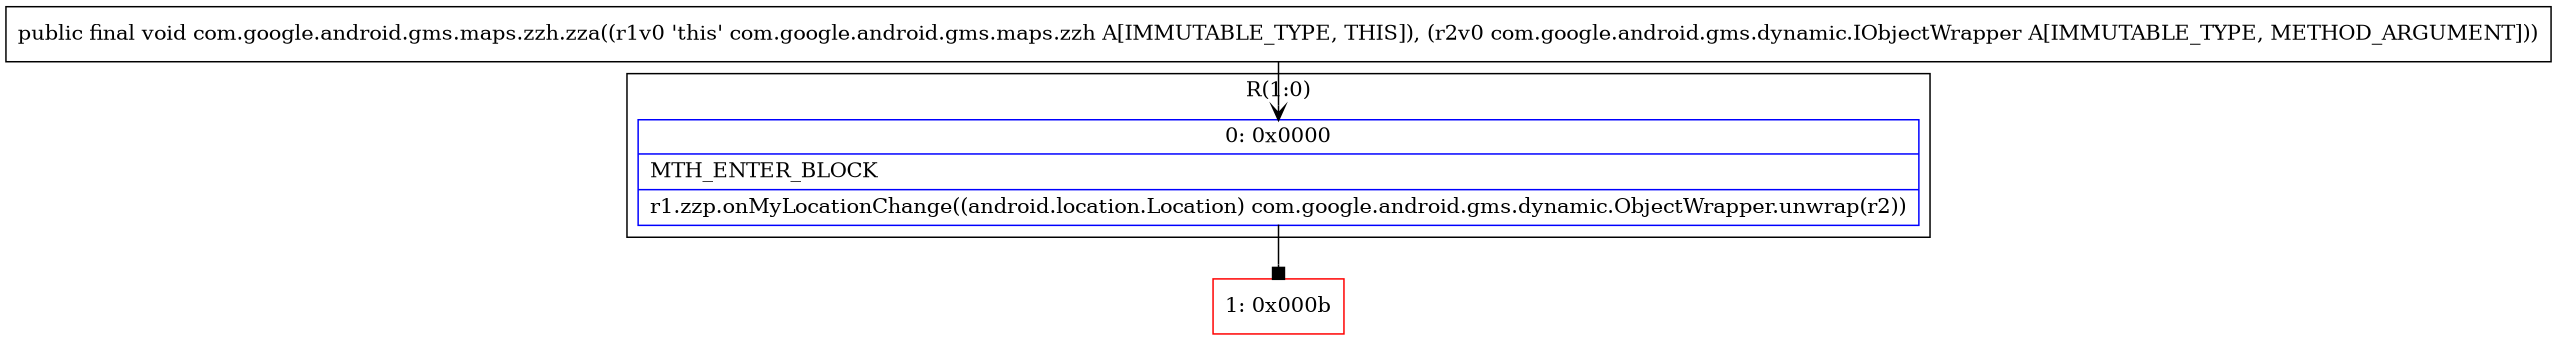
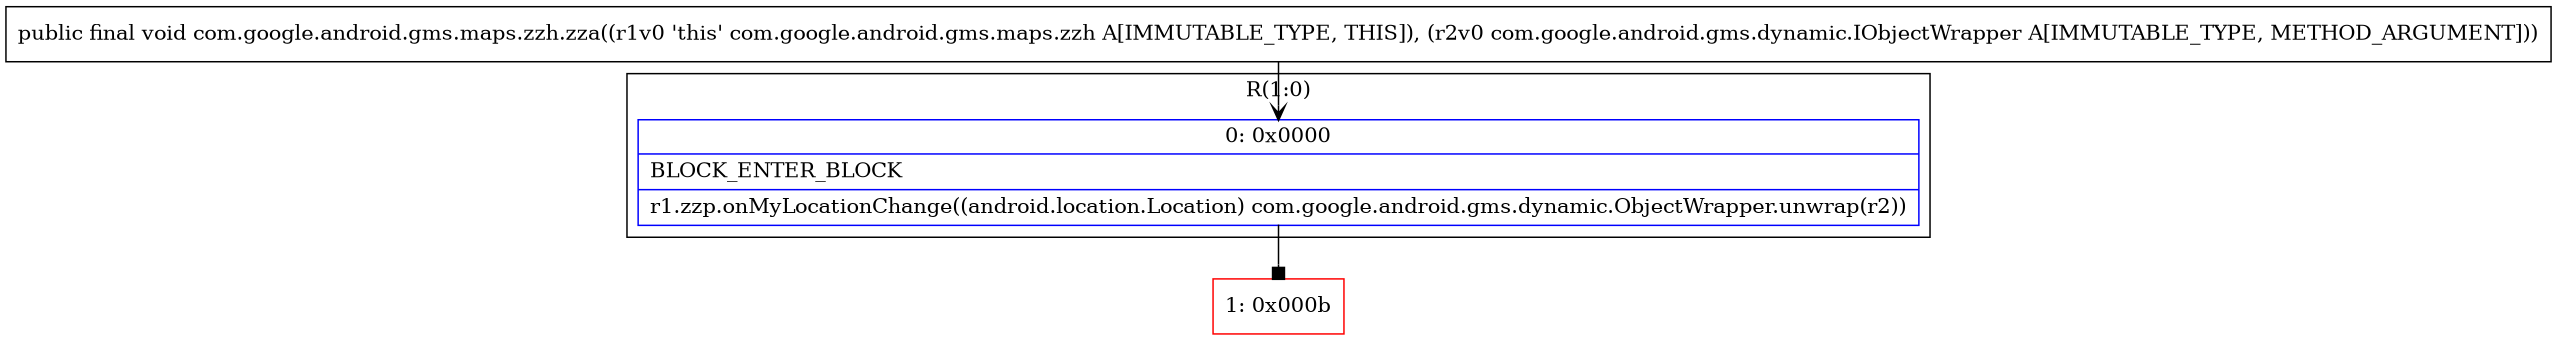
node "0: 0x0000": text "MTH_ENTER_BLOCK" -> "BLOCK_ENTER_BLOCK"
